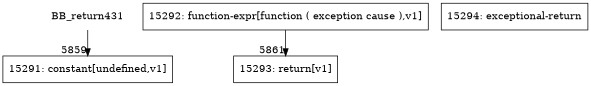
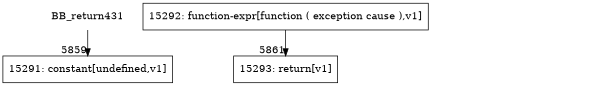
node "15294: exceptional-return": removed
